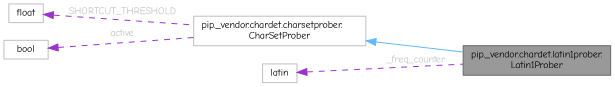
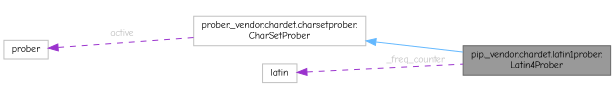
node "float": removed
node "pip._vendor.chardet.charsetprober. CharSetProber": label "pip._vendor.chardet.charsetprober. CharSetProber" -> "prober._vendor.chardet.charsetprober. CharSetProber"
node "bool": label "bool" -> "prober"
node "pip._vendor.chardet.latin1prober. Latin1Prober": label "pip._vendor.chardet.latin1prober. Latin1Prober" -> "pip._vendor.chardet.latin1prober. Latin4Prober"
